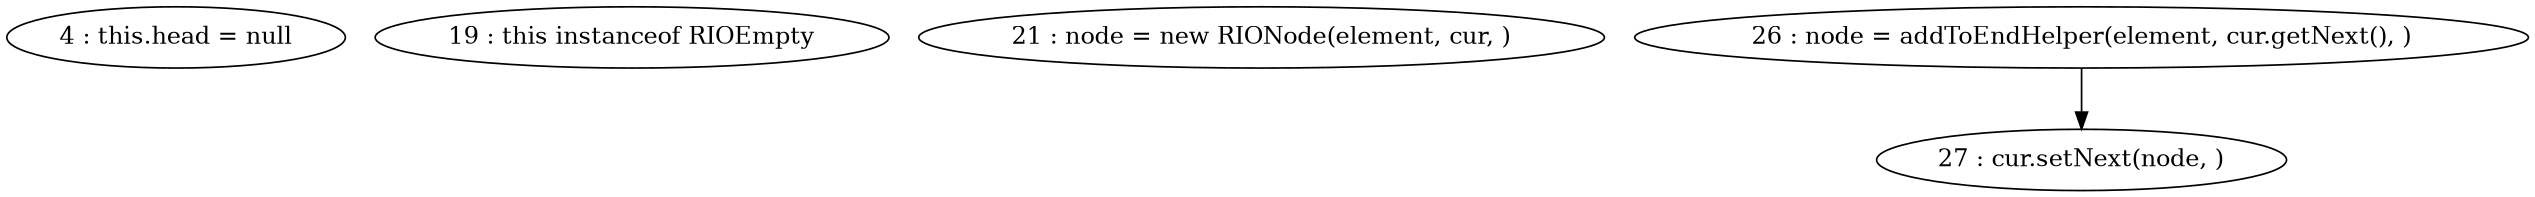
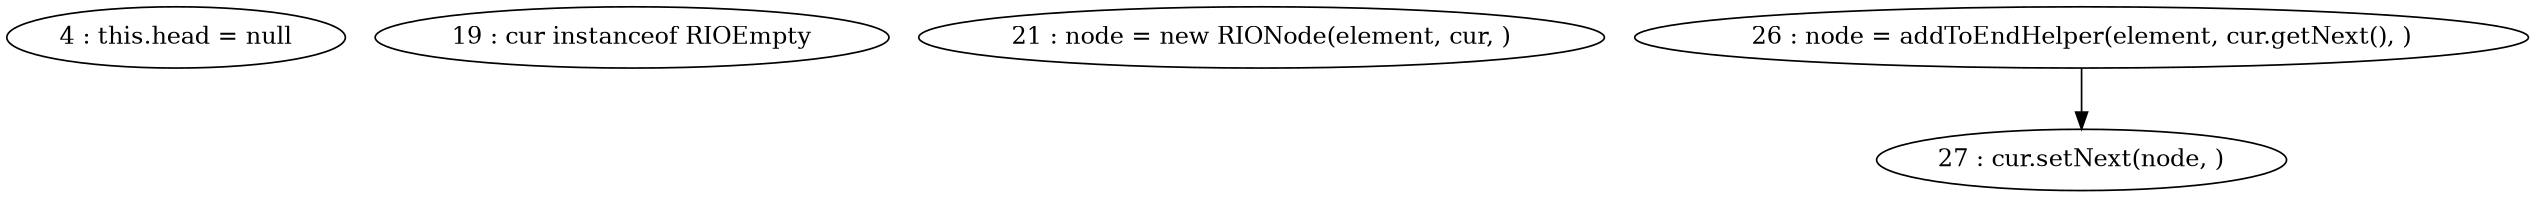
node "19 : this instanceof RIOEmpty": label "19 : this instanceof RIOEmpty" -> "19 : cur instanceof RIOEmpty"
